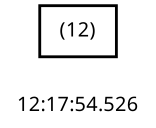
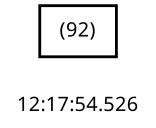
node "(12)": label "(12)" -> "(92)"
